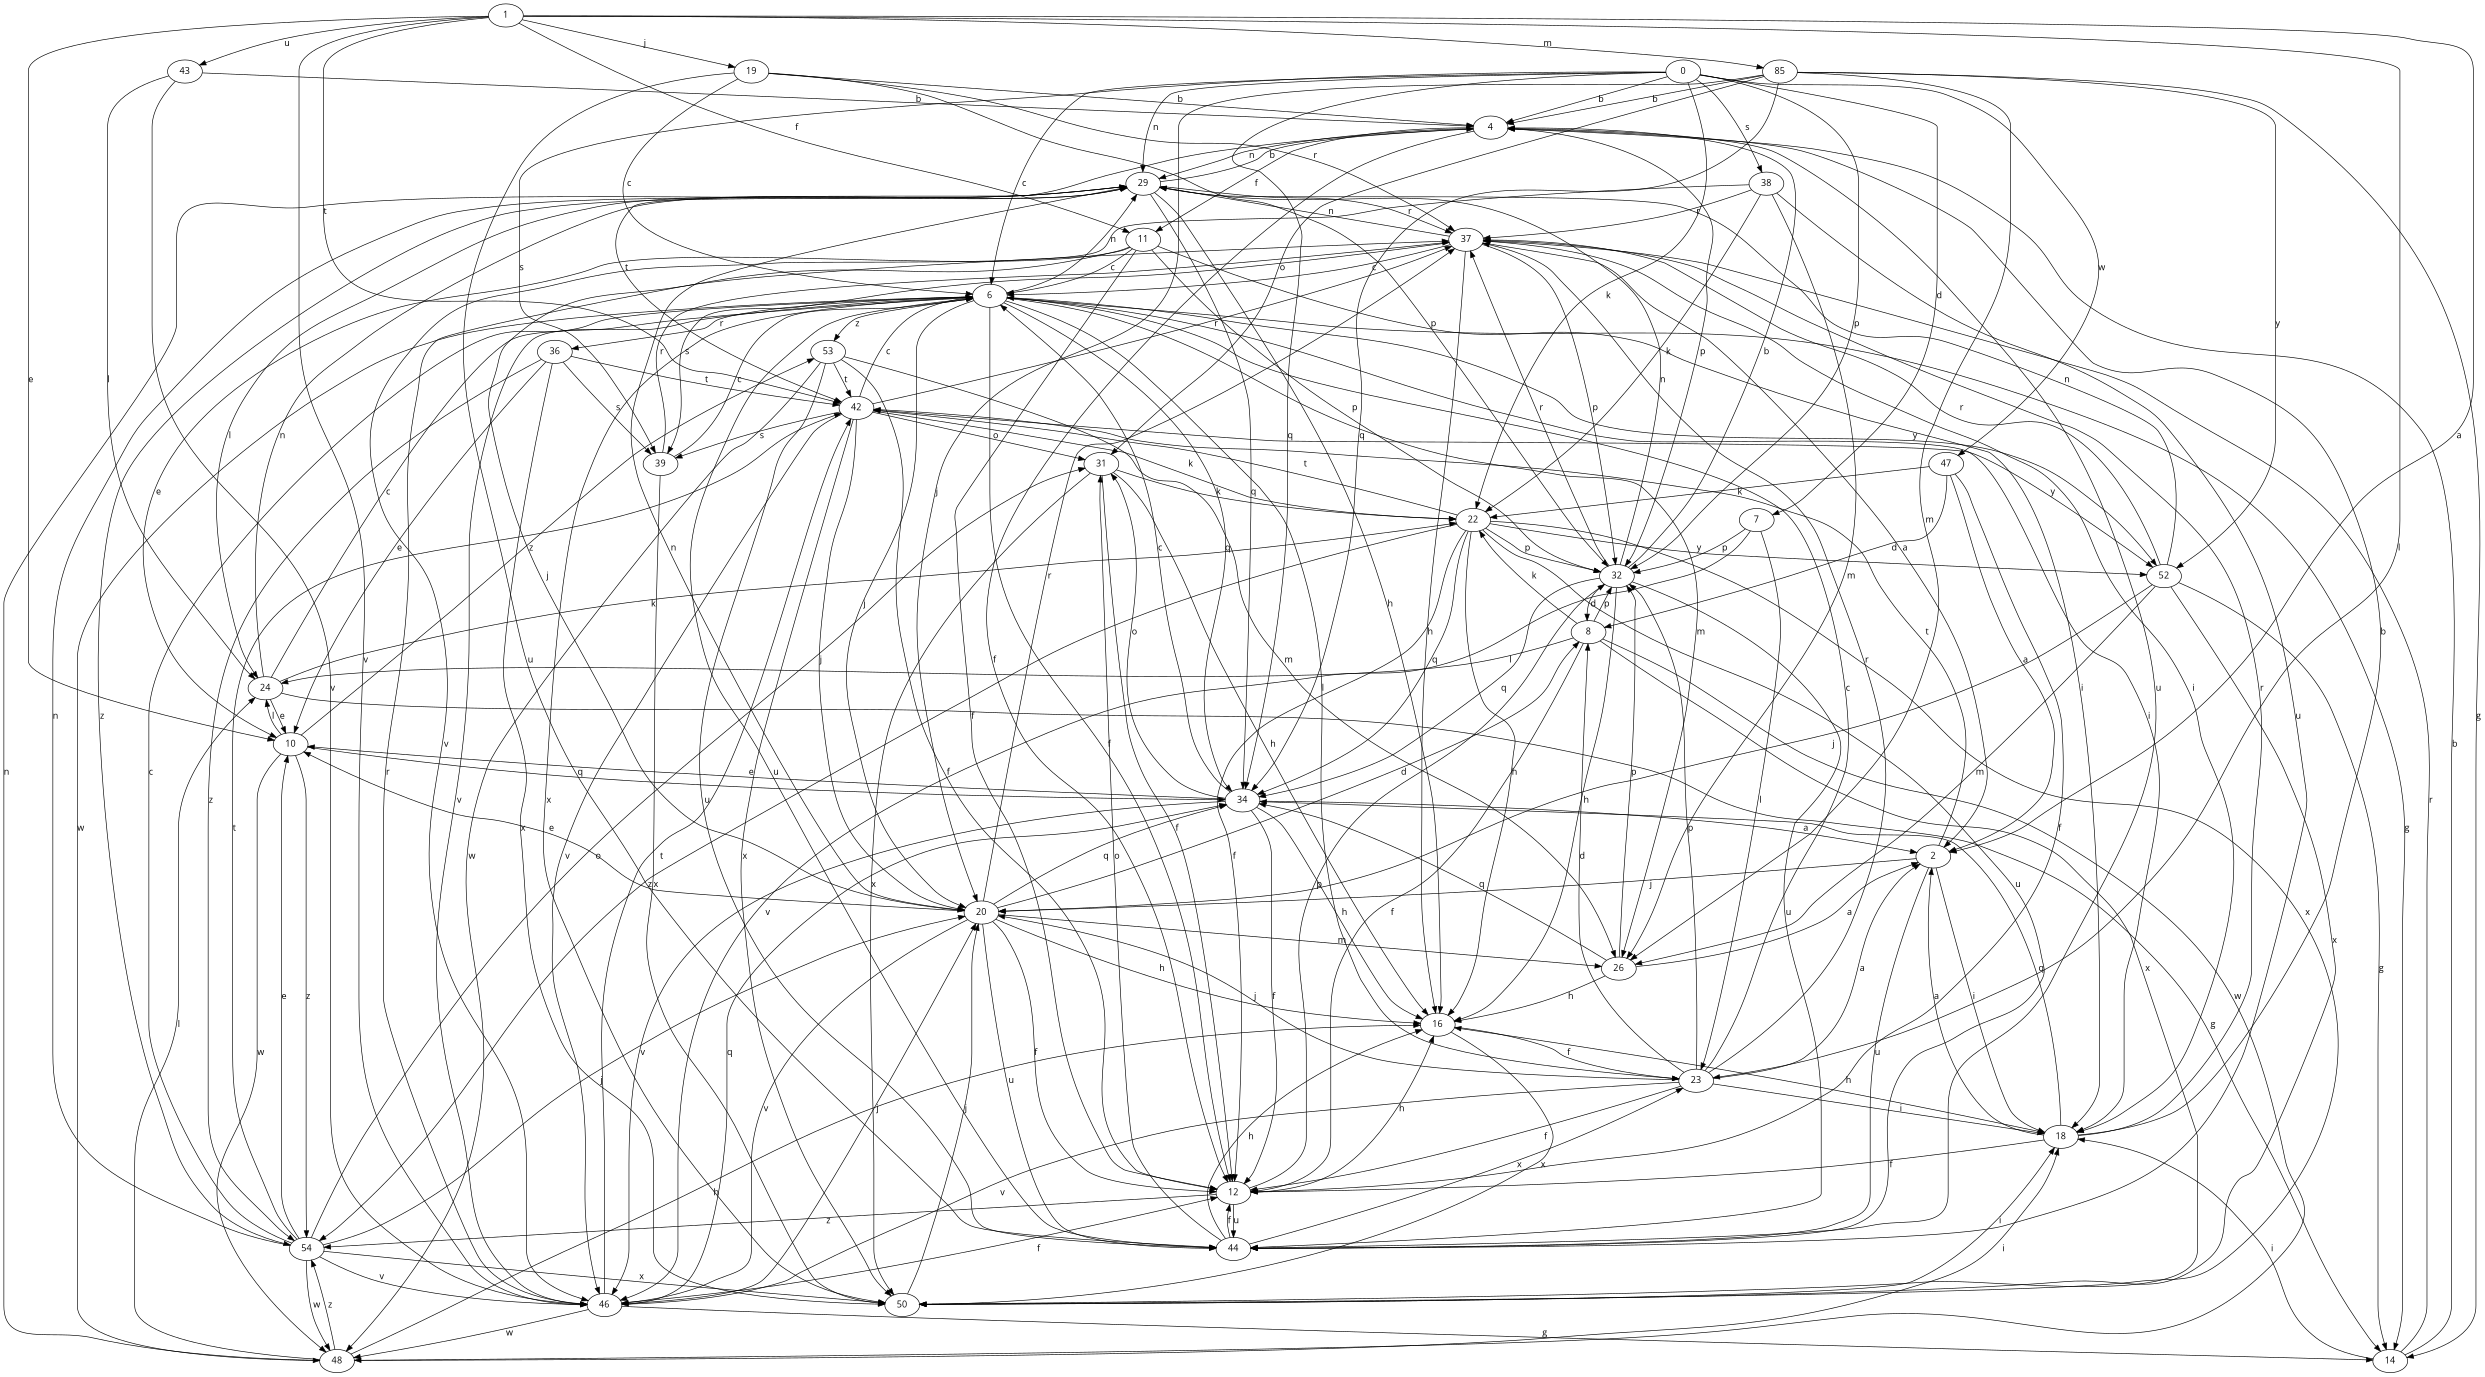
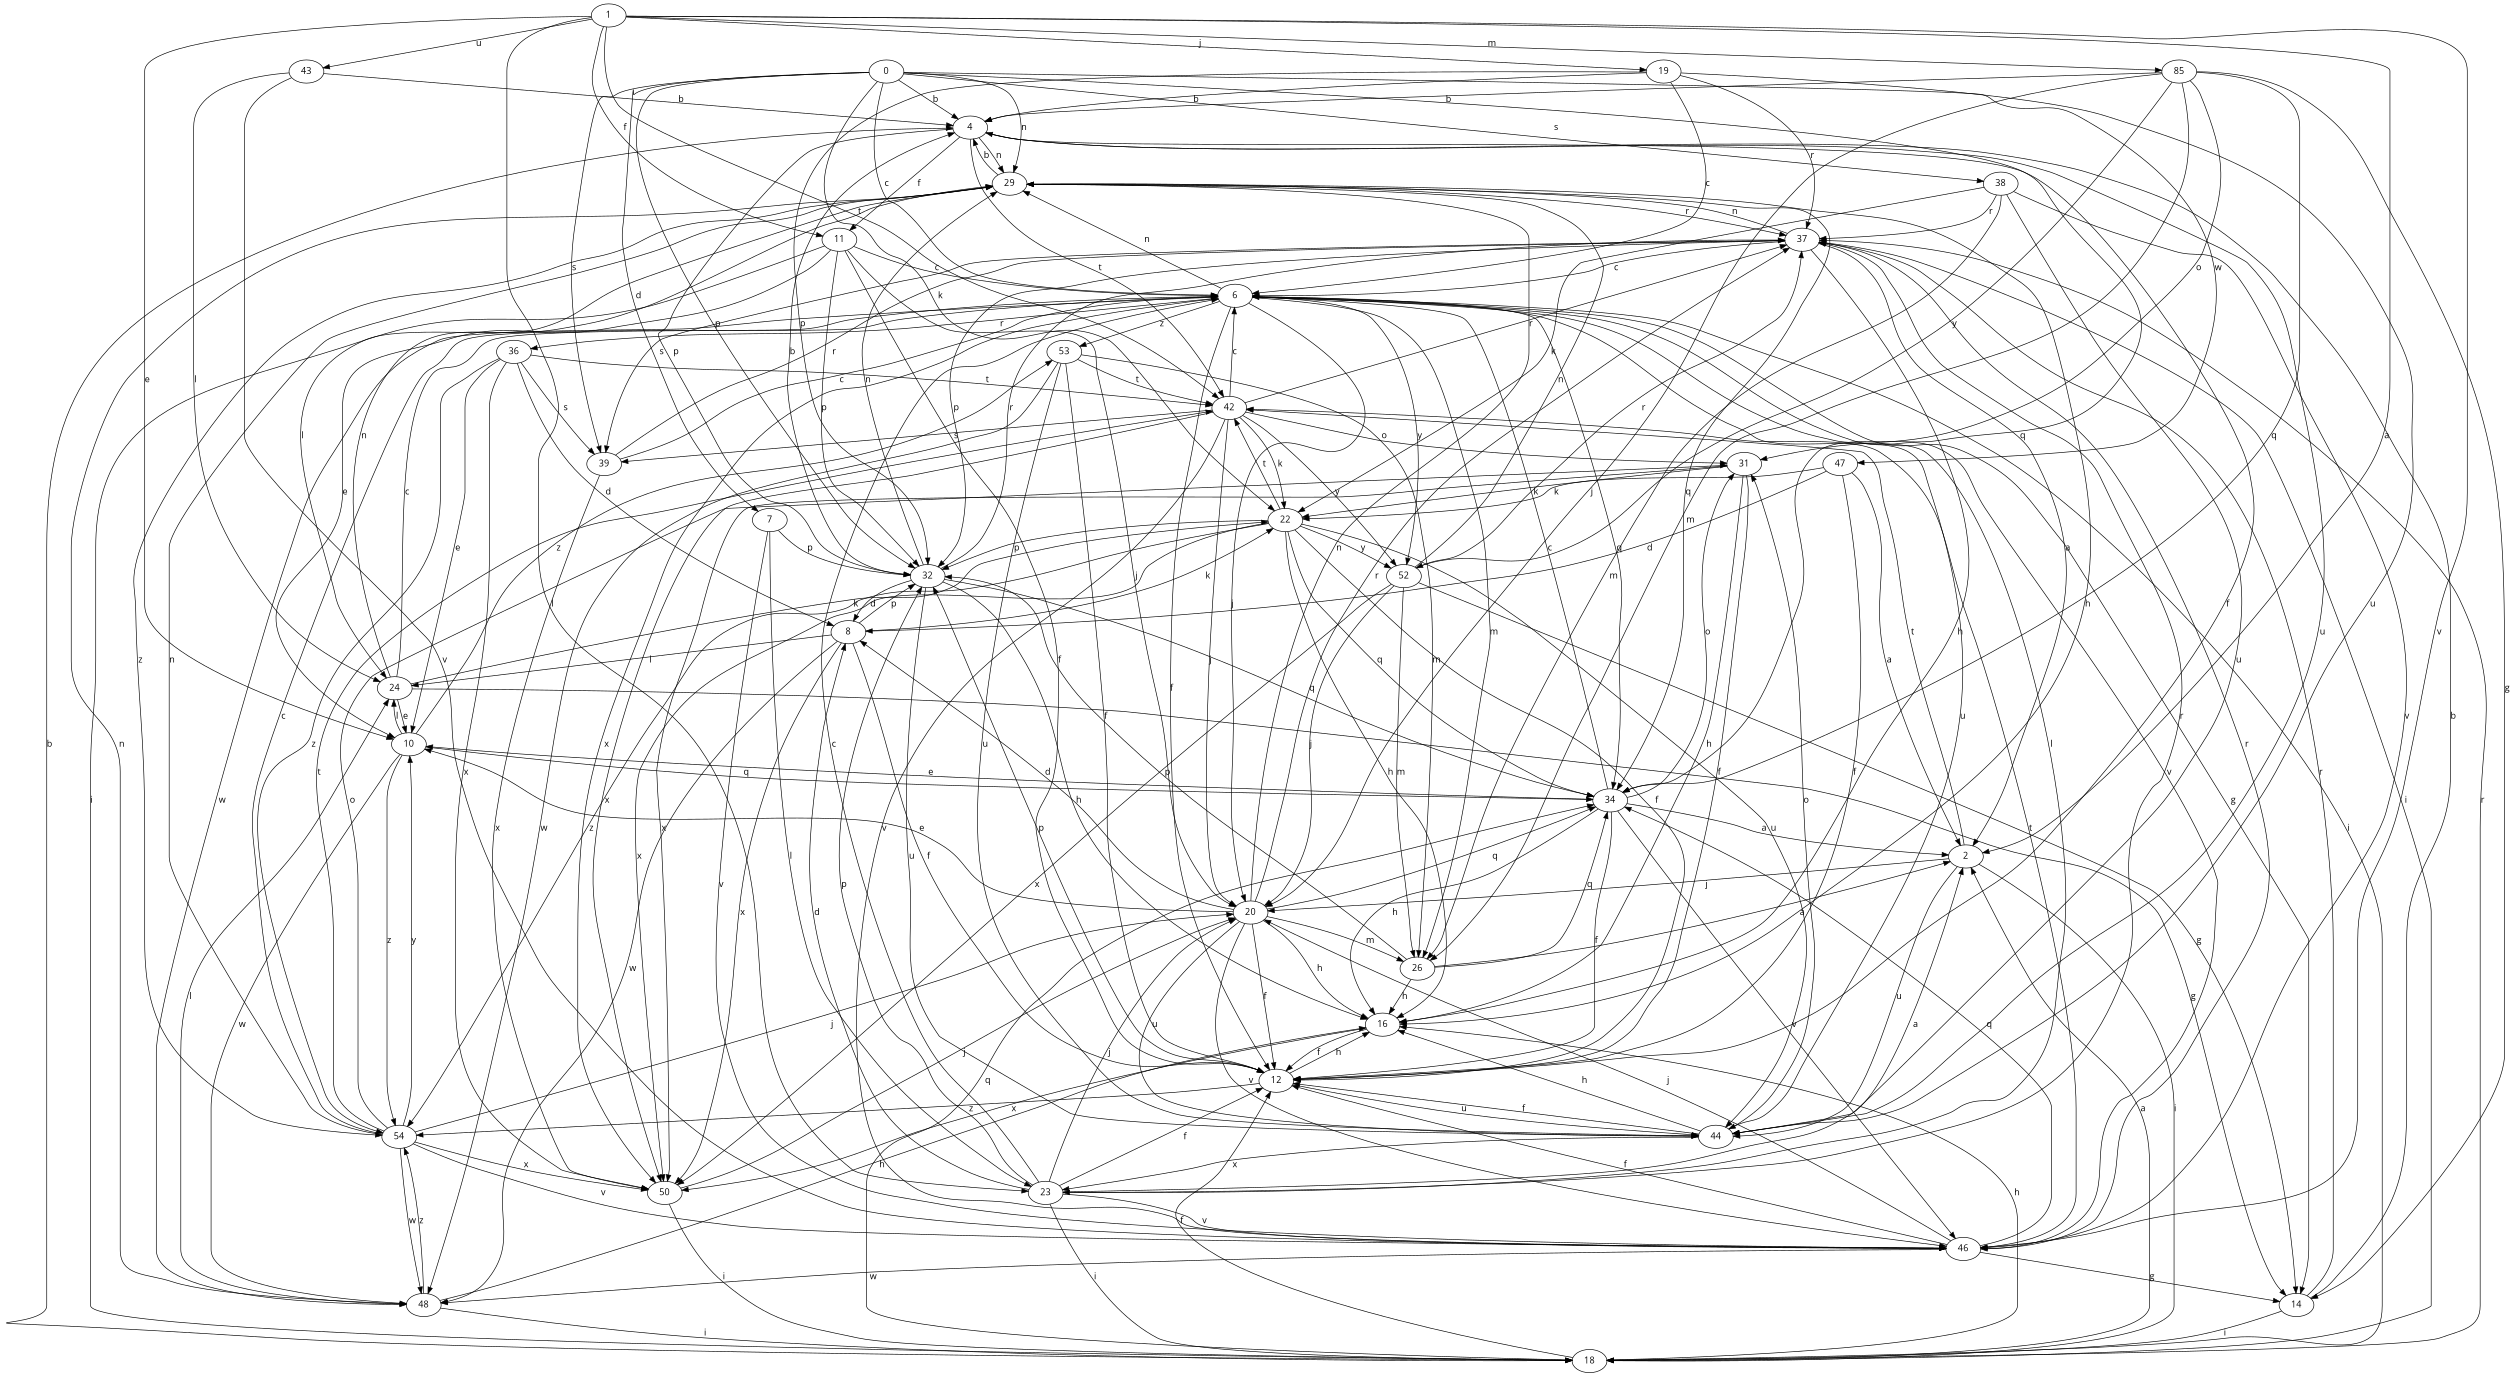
edge "36" -> "8": added, label "d"
edge "54" -> "10": label "e" -> "y"
edge "16" -> "23": now "16" -> "12"
